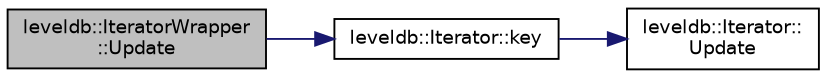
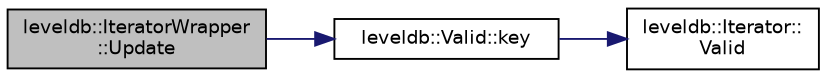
node "leveldb::Iterator::key": label "leveldb::Iterator::key" -> "leveldb::Valid::key"
node "leveldb::Iterator:: Update": label "leveldb::Iterator:: Update" -> "leveldb::Iterator:: Valid"
